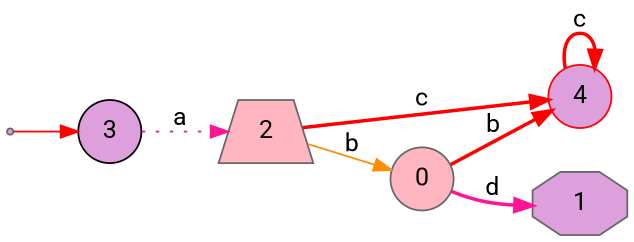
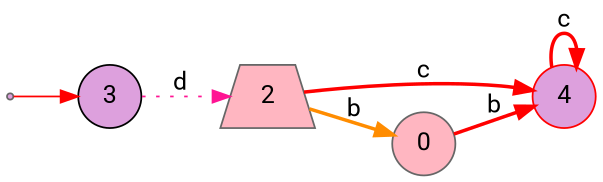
edge "3" -> "2": label "a" -> "d"
edge "2" -> "0": style solid -> bold
node "1": removed
